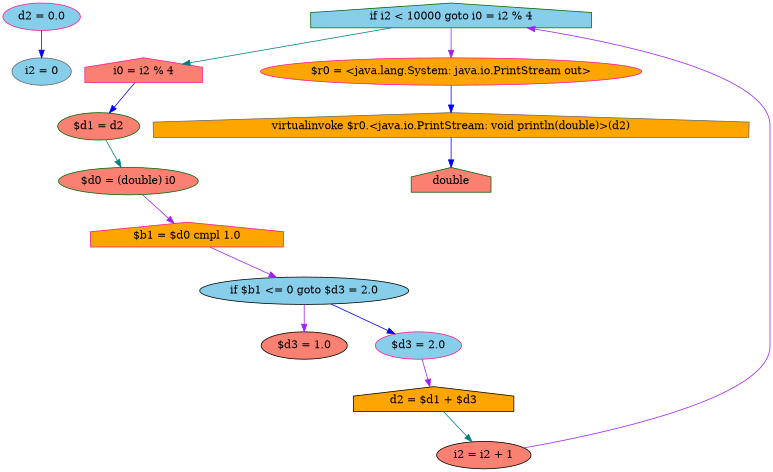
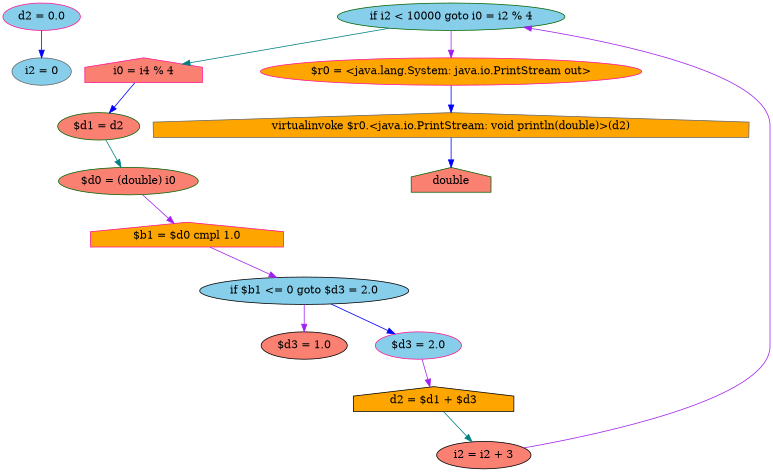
node "if i2 < 10000 goto i0 = i2 % 4": shape house -> ellipse
node "i0 = i2 % 4": label "i0 = i2 % 4" -> "i0 = i4 % 4"
node "i2 = i2 + 1": label "i2 = i2 + 1" -> "i2 = i2 + 3"
